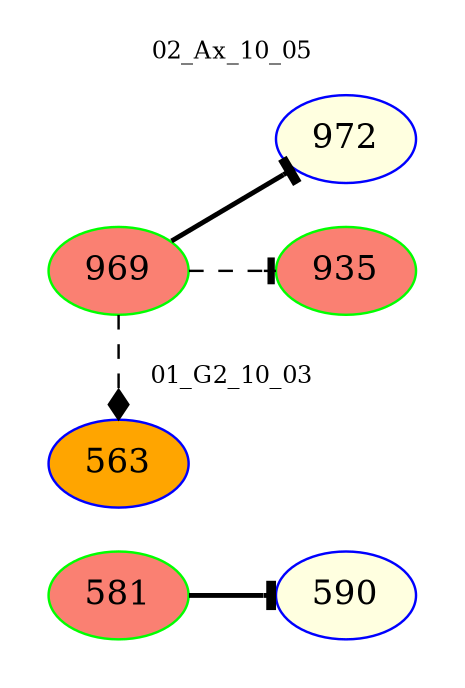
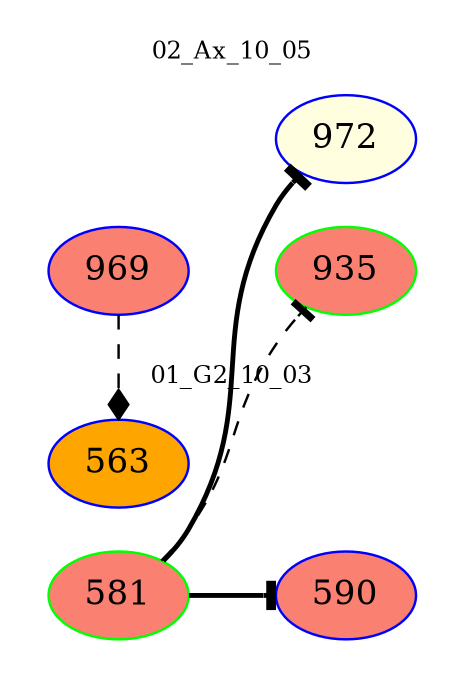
edge "969" -> "972": now "581" -> "972"
node "969": color green -> blue
edge "969" -> "935": now "581" -> "935"
node "590": fillcolor lightyellow -> salmon
